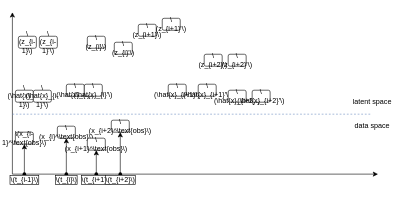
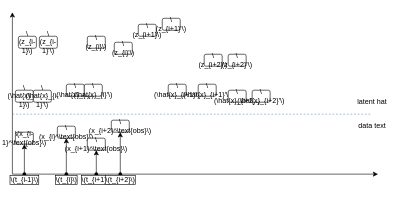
node "latent space": label "latent space" -> "latent hat"
node "data space": label "data space" -> "data text"
